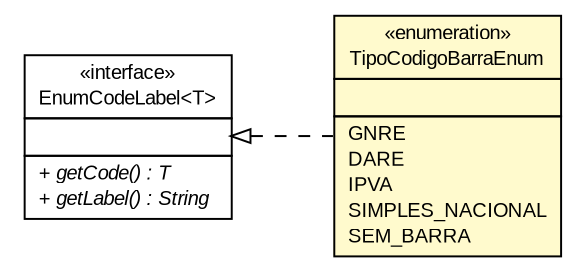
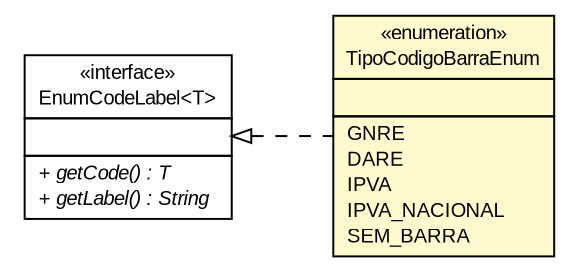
node "TipoCodigoBarraEnum": text "SIMPLES_NACIONAL" -> "IPVA_NACIONAL"
